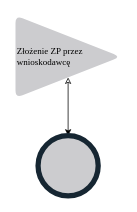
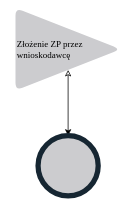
node "Złożenie ZP przez wnioskodawcę": moved (68, 57) -> (68, 49)
